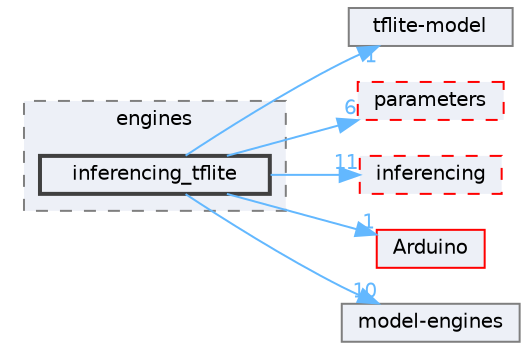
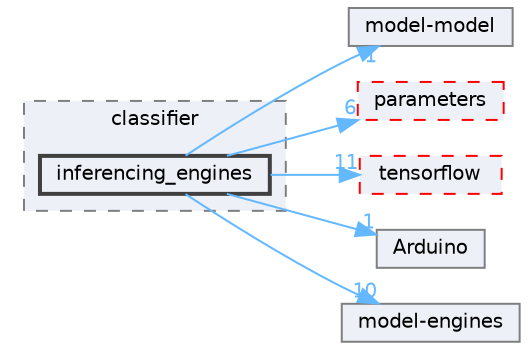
node "tflite-model": label "tflite-model" -> "model-model"
cluster "engines": label "engines" -> "classifier"
node "inferencing_tflite": label "inferencing_tflite" -> "inferencing_engines"
node "inferencing": label "inferencing" -> "tensorflow"
node "Arduino": color red -> grey50
